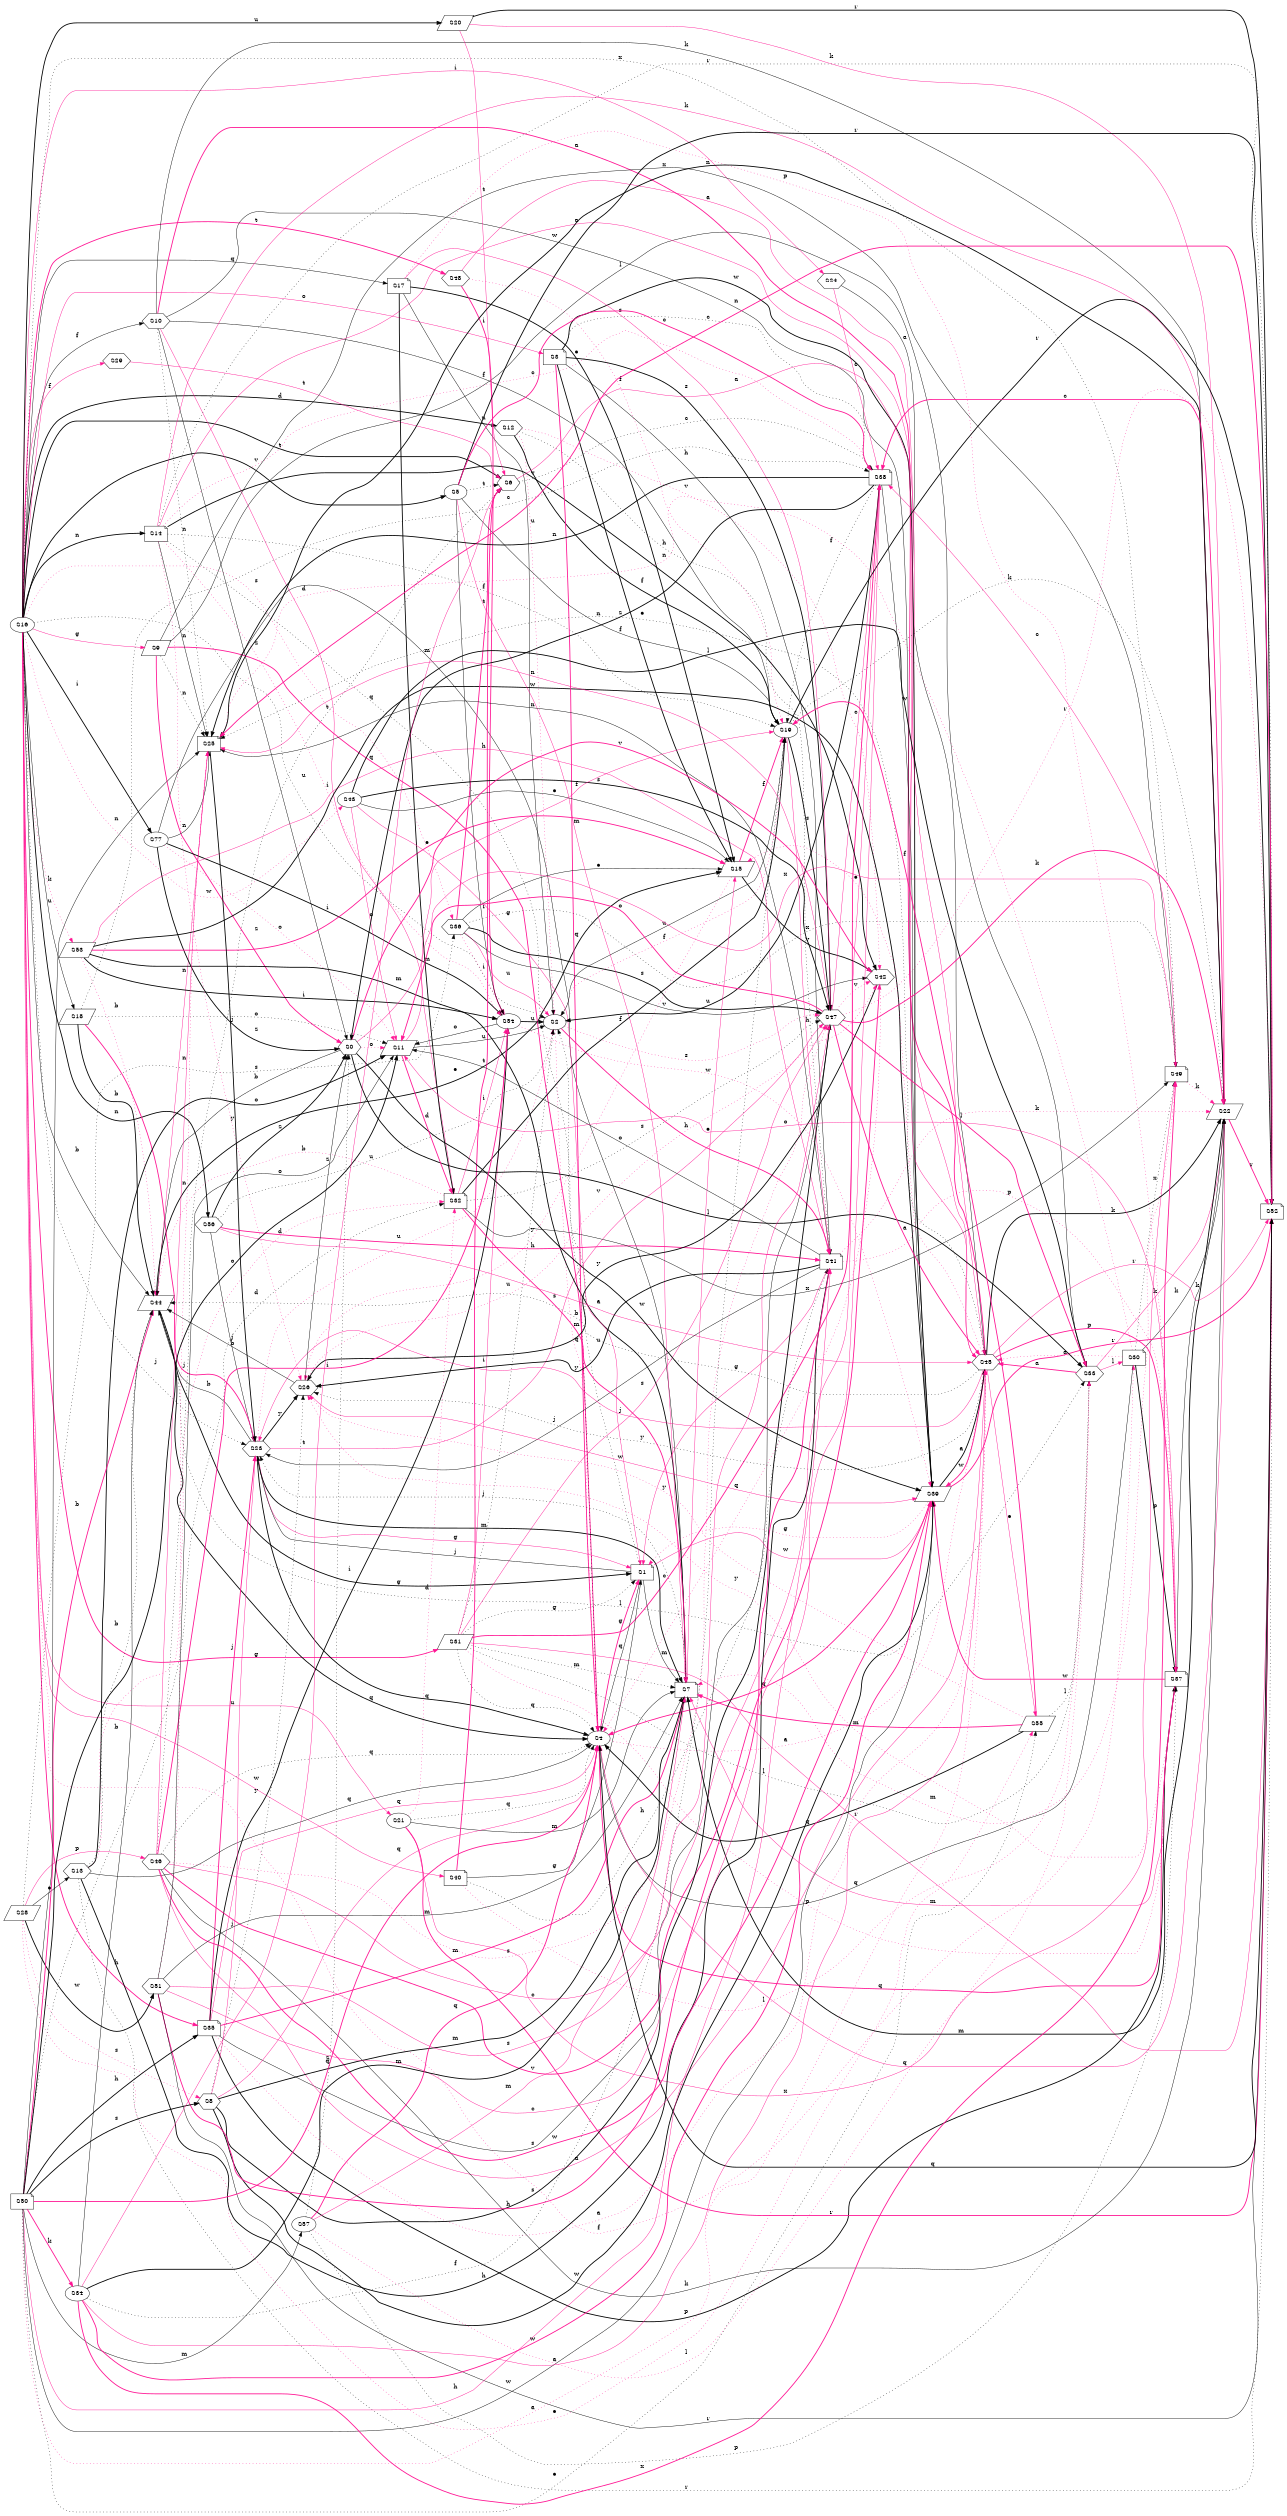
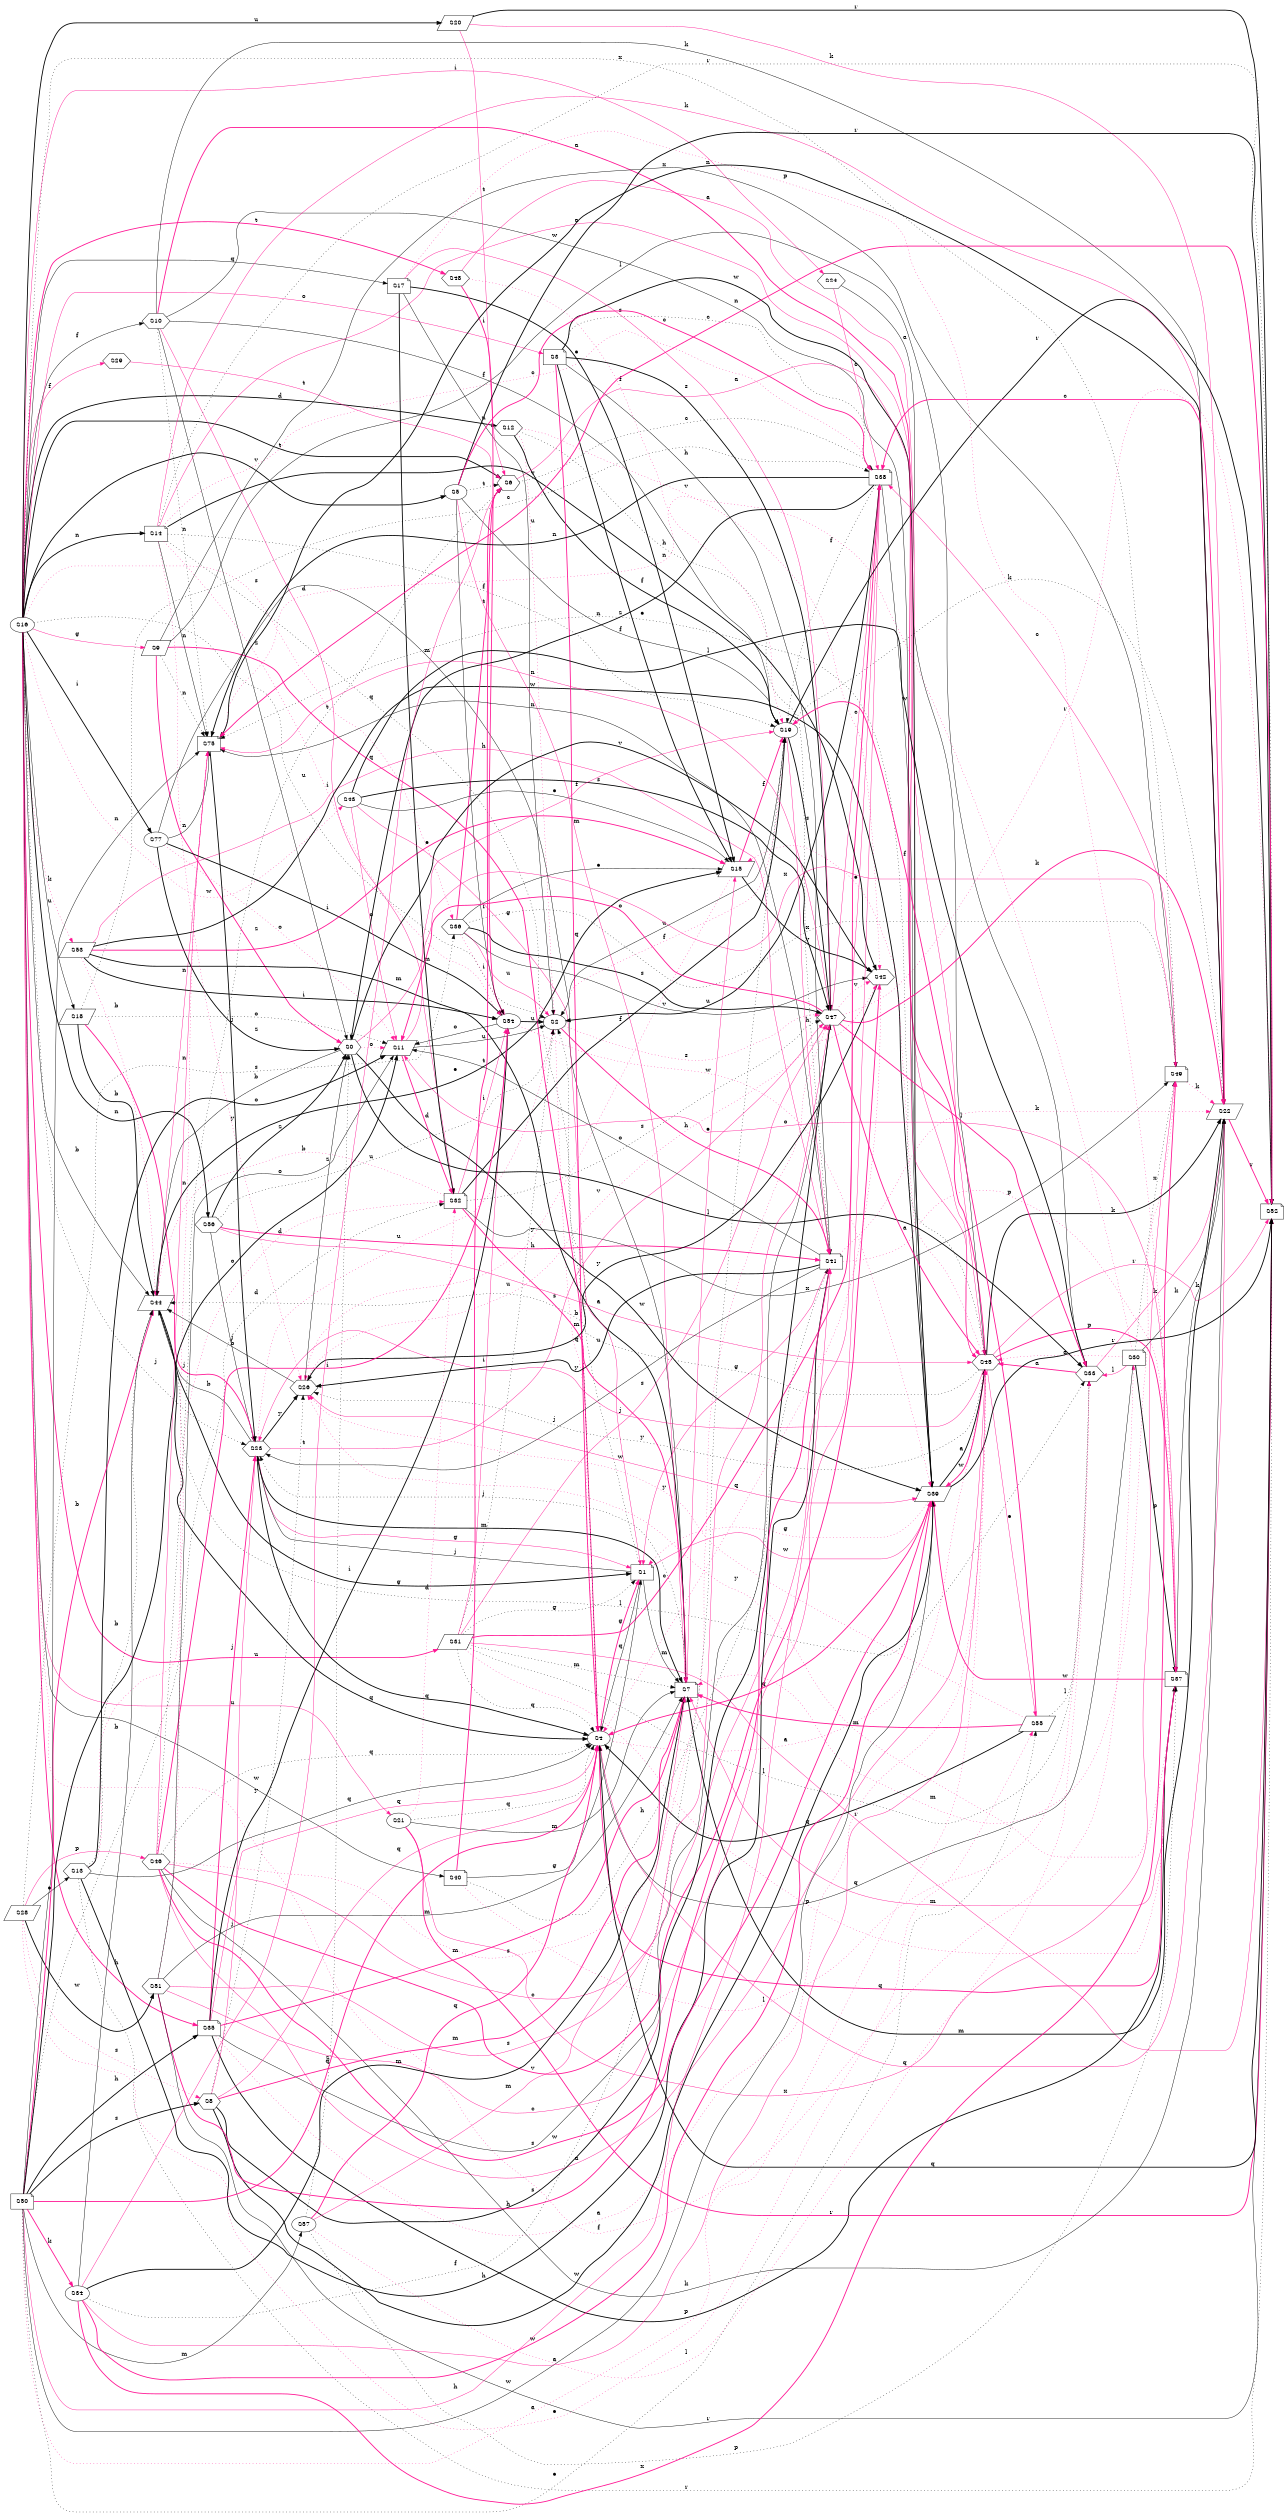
node "S25": label "S25" -> "S75"
edge "S0" -> "S42": color deeppink -> black
edge "S39" -> "S52": color deeppink -> black
edge "S33" -> "S30": reversed
edge "S16" -> "S31": label "g" -> "u"
edge "S16" -> "S40": color deeppink -> black
edge "S8" -> "S7": color black -> deeppink
